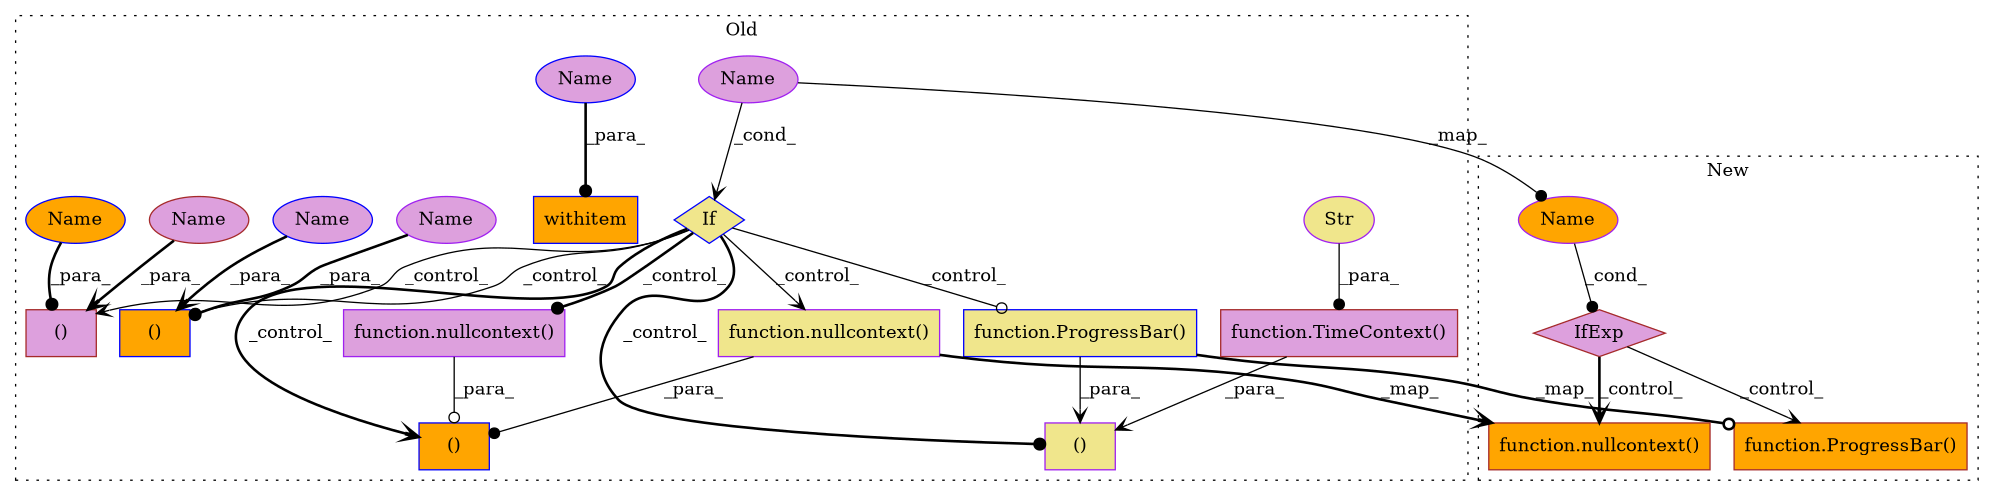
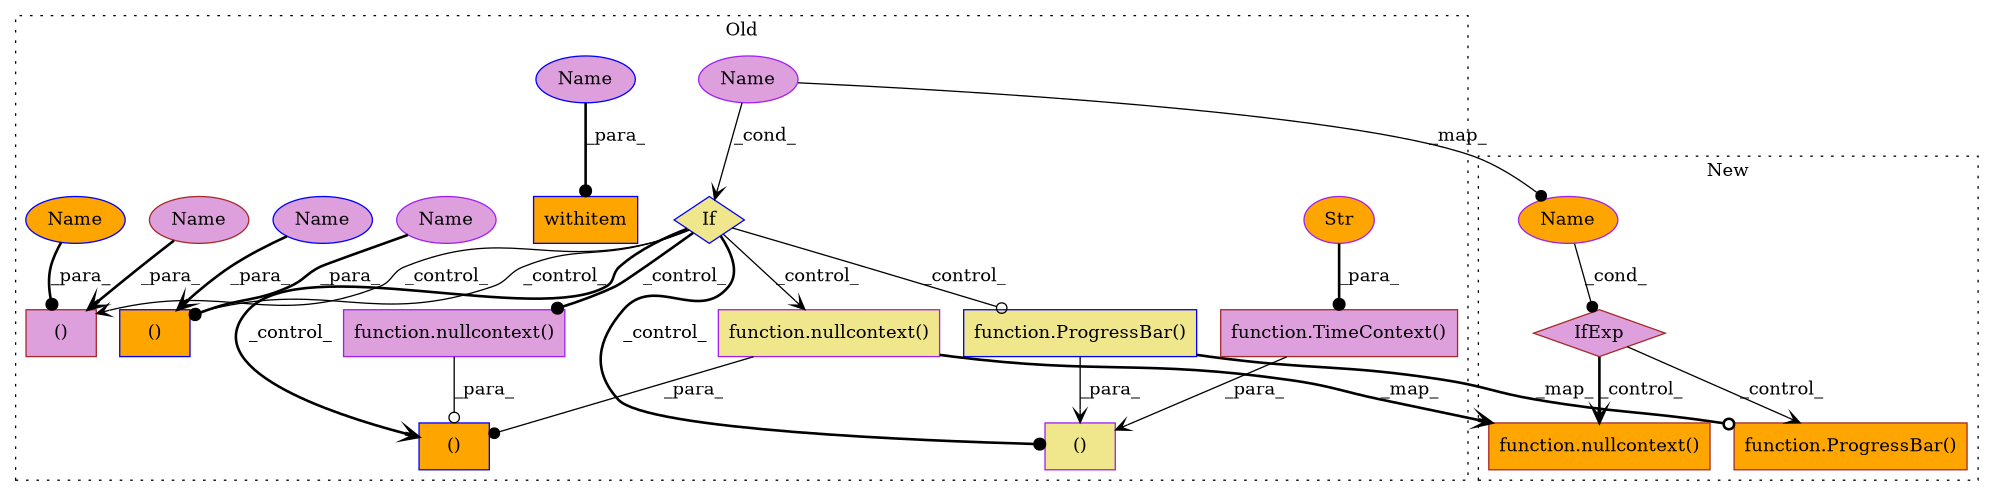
node "Str": fillcolor khaki -> orange
edge "Str" -> "function.TimeContext()": style solid -> bold
